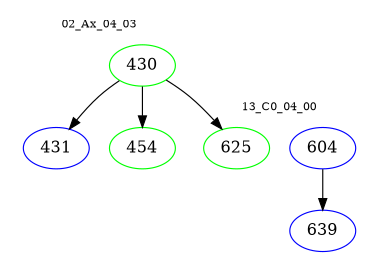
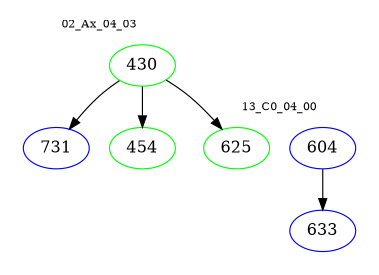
node "431": label "431" -> "731"
node "639": label "639" -> "633"
